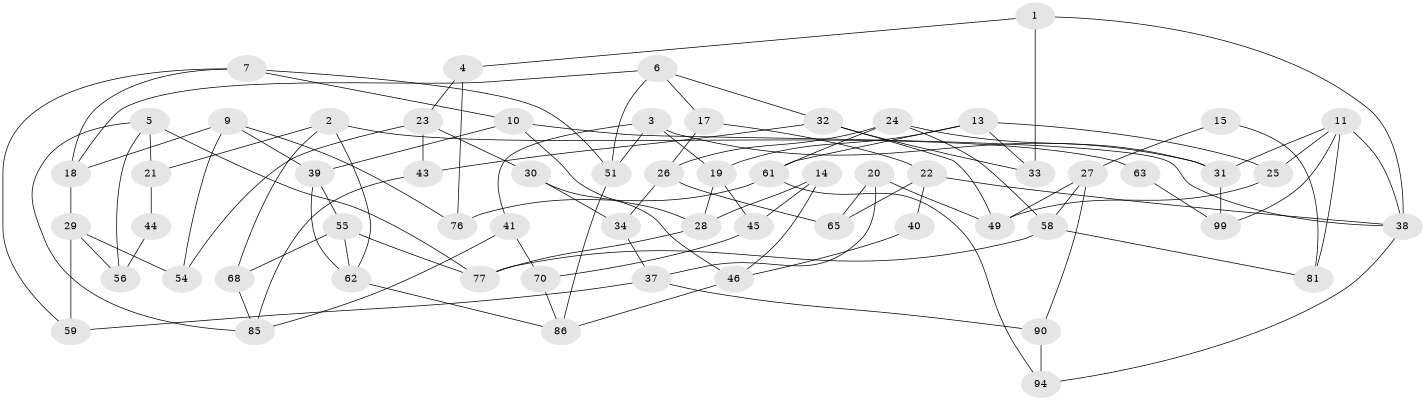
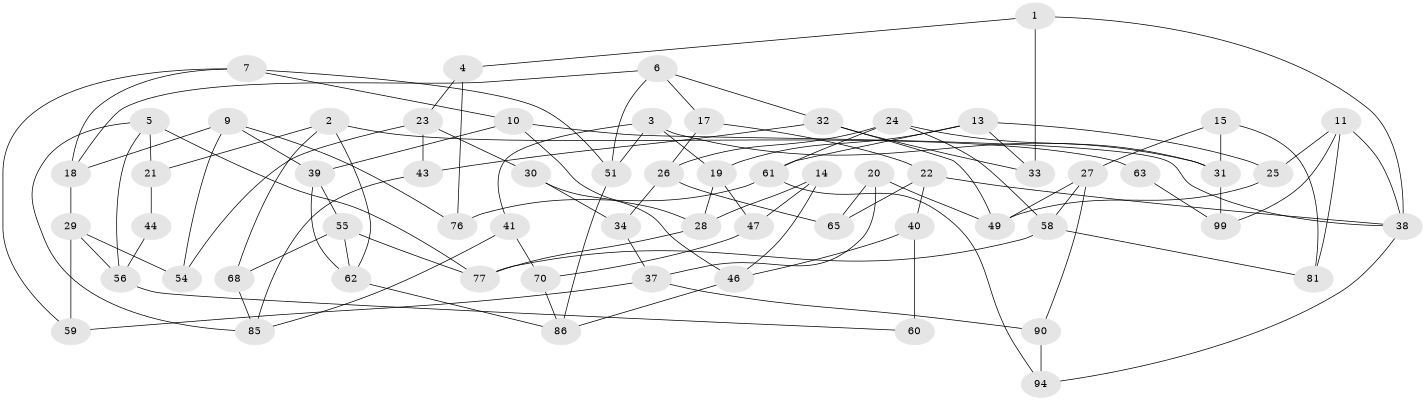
edge "11" -- "31": now "15" -- "31"
node "45": label "45" -> "47"
node "60": added
